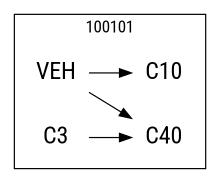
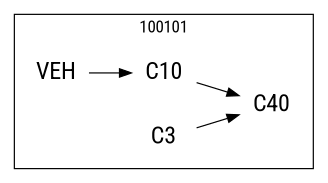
edge "VEH" -> "C40": now "C10" -> "C40"
